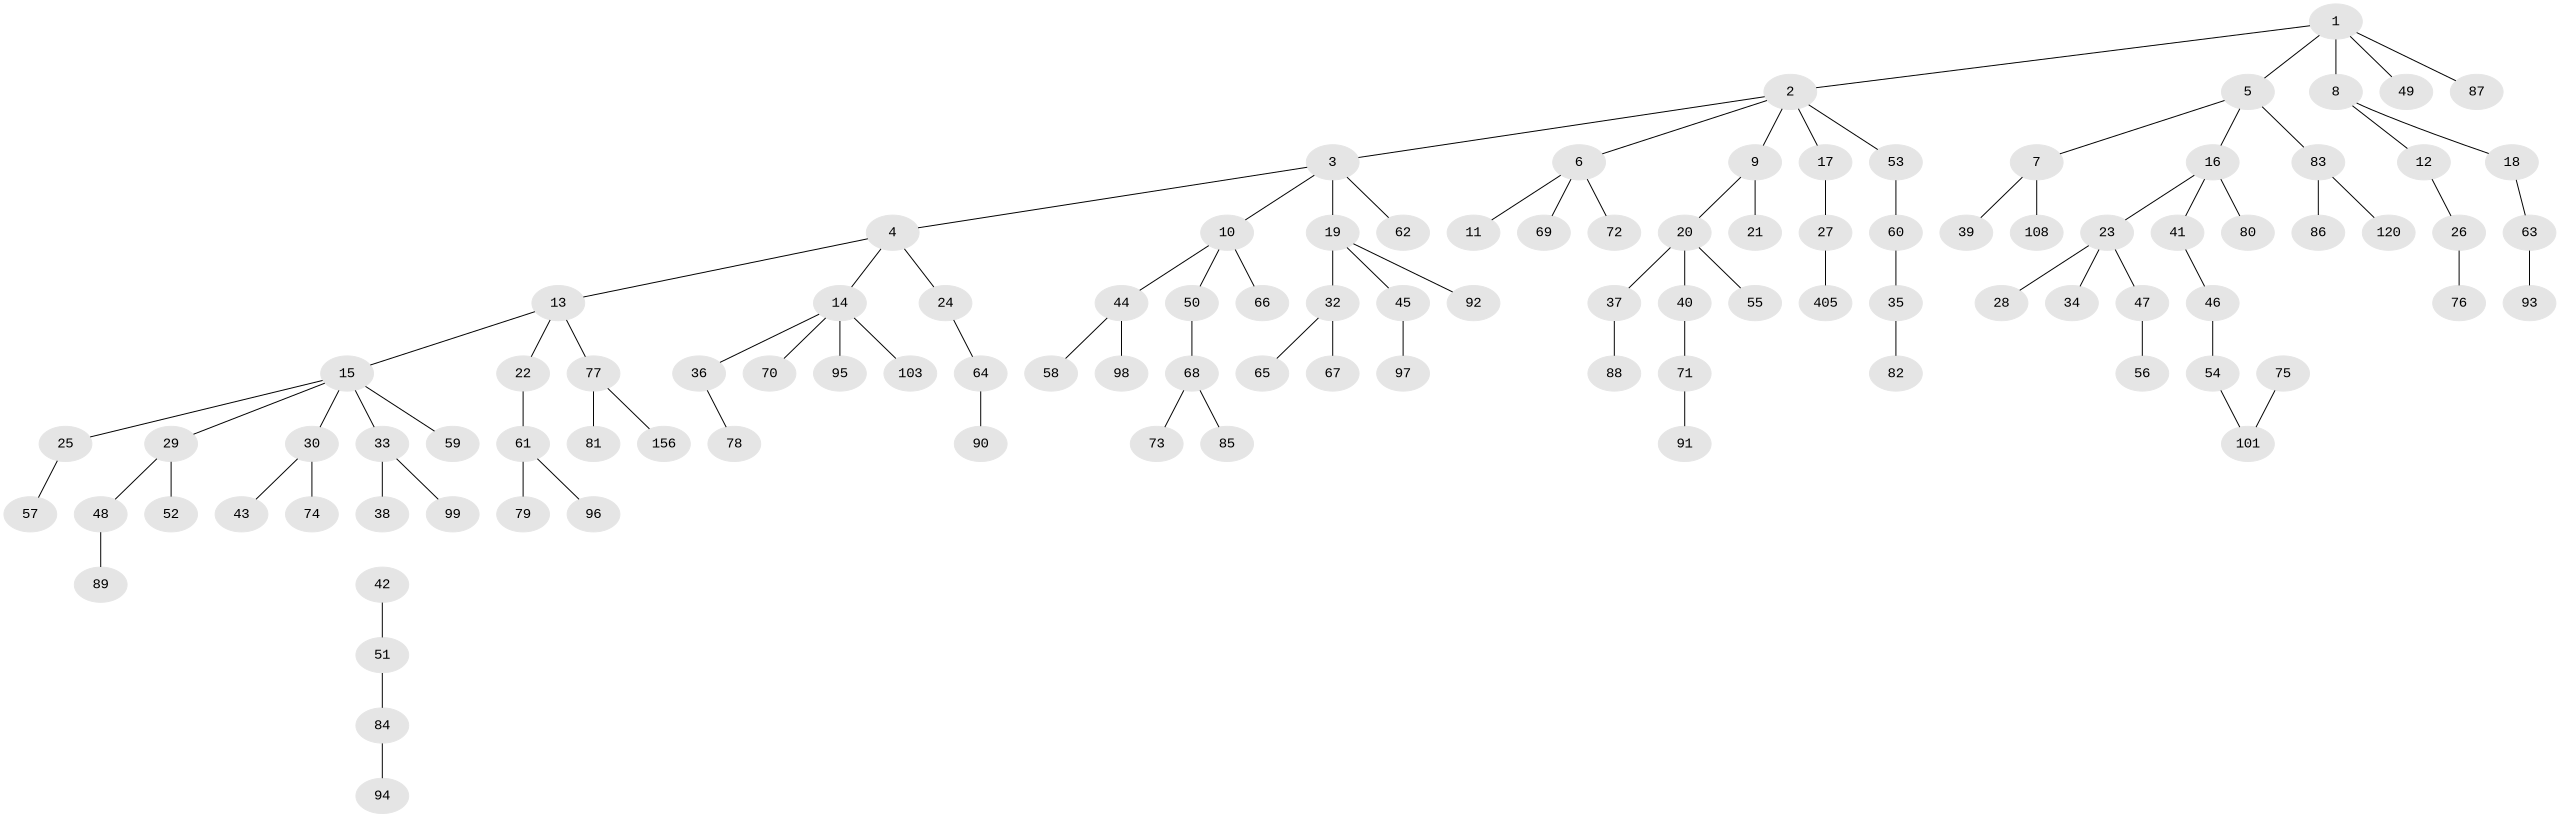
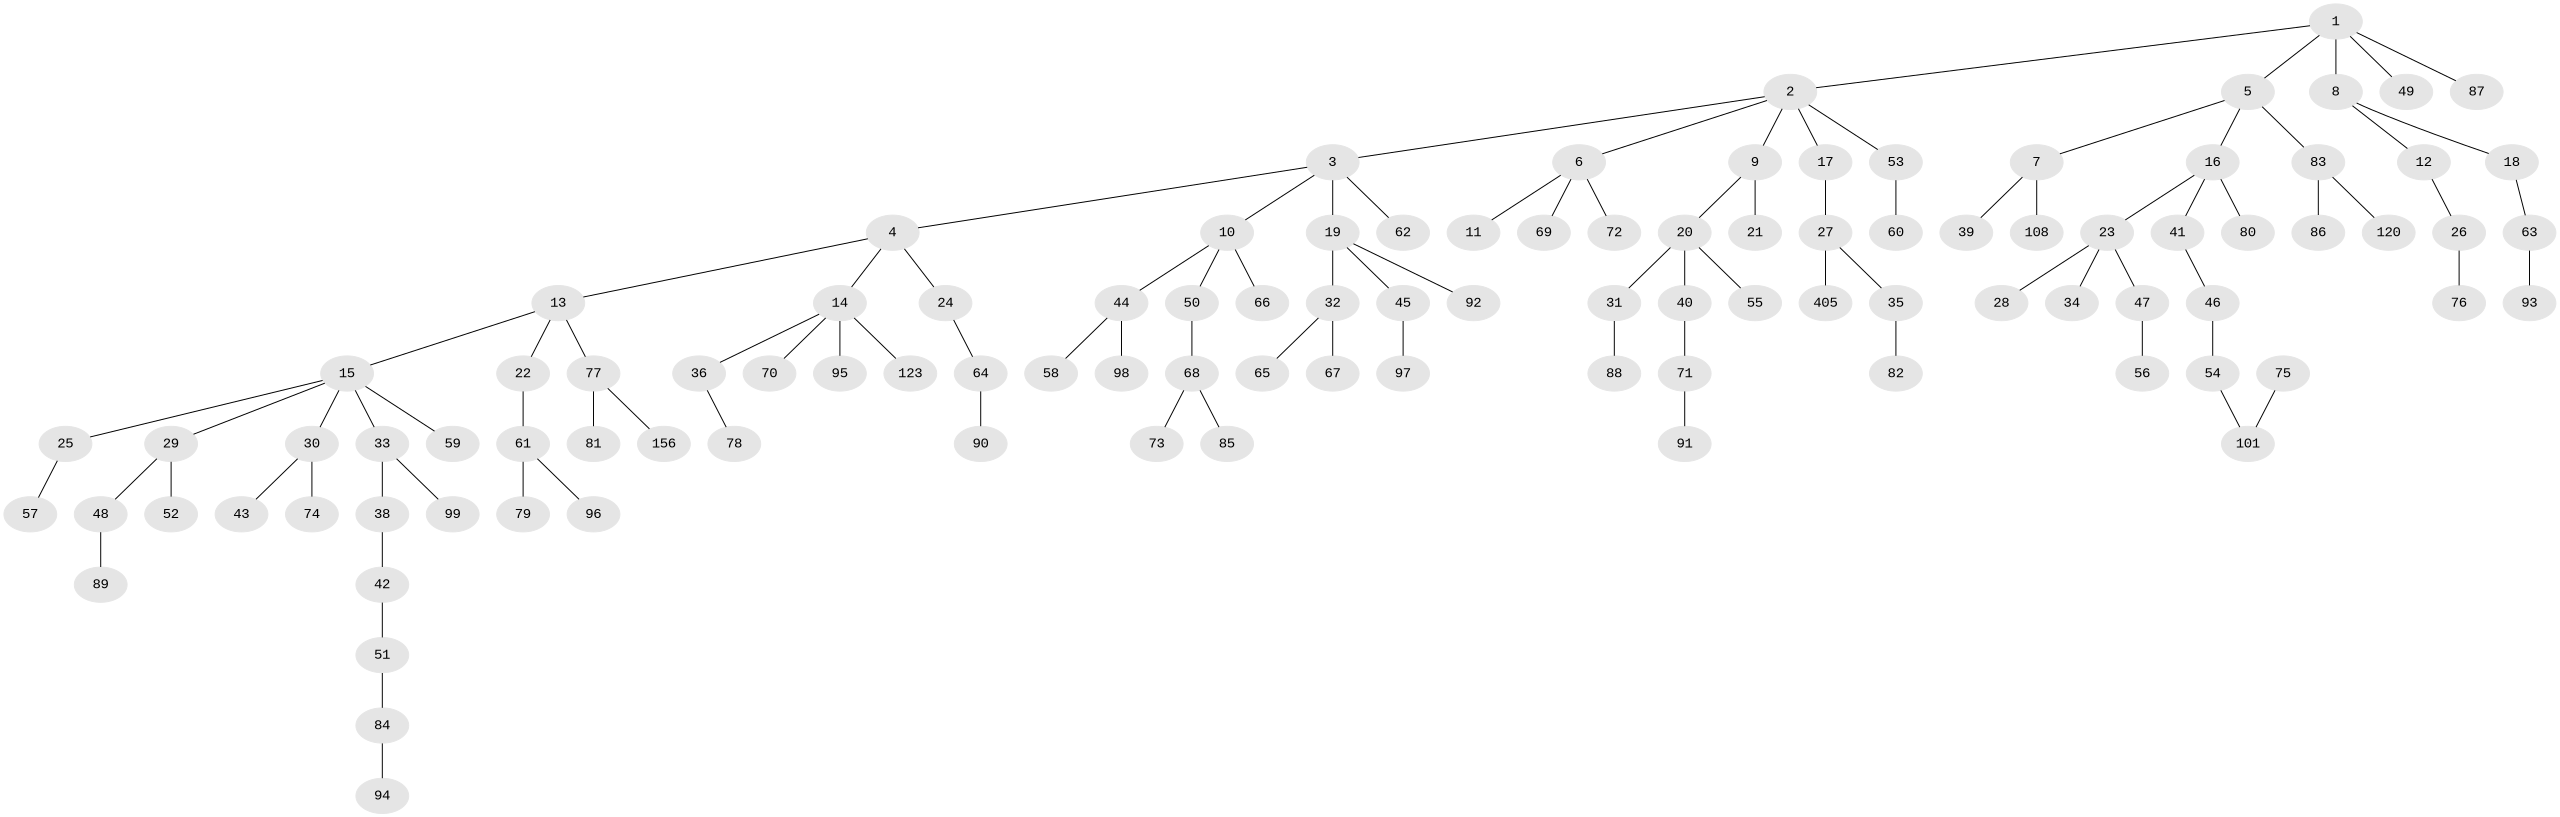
edge "60" -- "35": now "27" -- "35"
node "37": label "37" -> "31"
node "103": label "103" -> "123"
edge "38" -- "42": added
